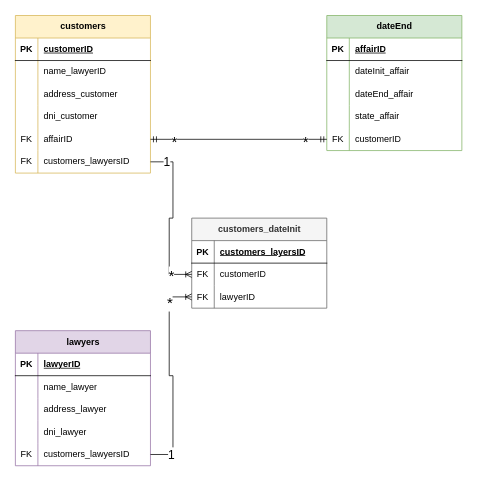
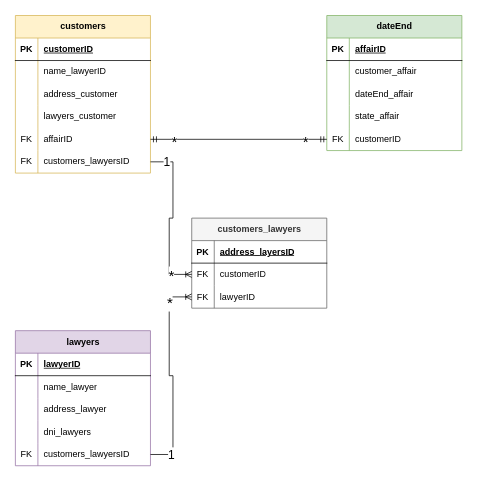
node "dateInit_affair": label "dateInit_affair" -> "customer_affair"
node "dni_customer": label "dni_customer" -> "lawyers_customer"
node "customers_dateInit": label "customers_dateInit" -> "customers_lawyers"
node "customers_layersID": label "customers_layersID" -> "address_layersID"
node "dni_lawyer": label "dni_lawyer" -> "dni_lawyers"
